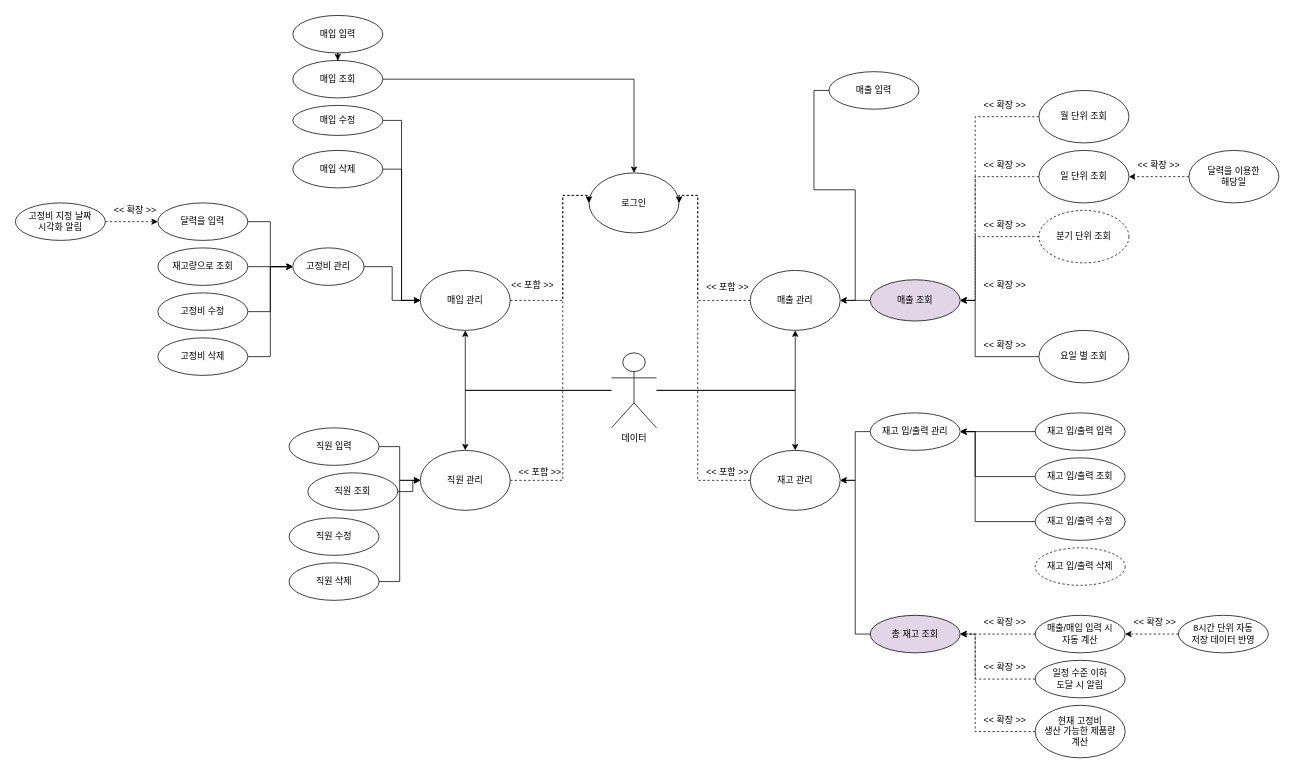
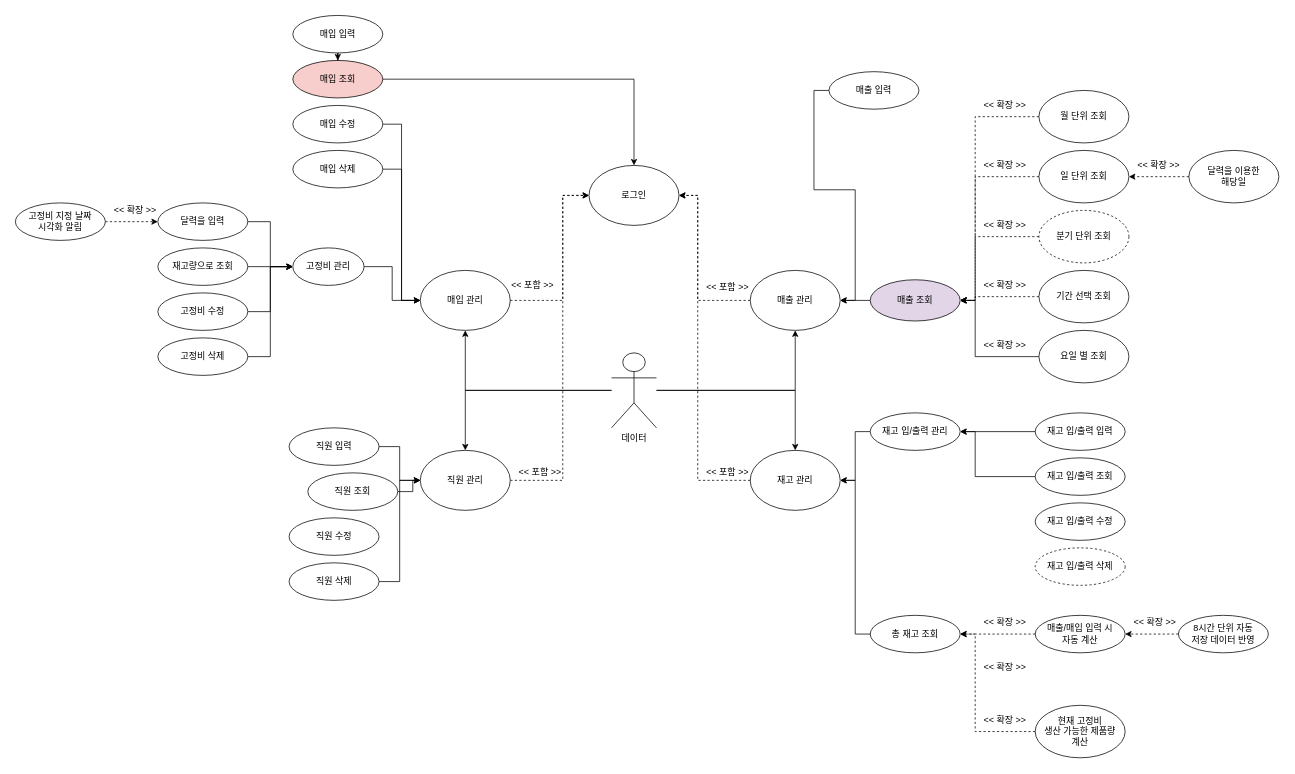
node "매입 조회": fillcolor #ffffff -> #f8cecc
node "매입 수정": size 90x30 -> 90x38
node "로그인": moved (634, 203) -> (634, 195)
edge "기간 선택 조회" -> "매출 조회": added
node "기간 선택 조회": added
edge "재고 입/출력 수정" -> "재고 입/출력 관리": removed
node "총 재고 조회": fillcolor #e1d5e7 -> #ffffff
edge "일정 수준 이하 도달 시 알림" -> "총 재고 조회": removed
node "일정 수준 이하 도달 시 알림": removed
